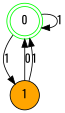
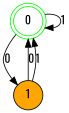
edge "0" -> "1": label "1" -> "0"
